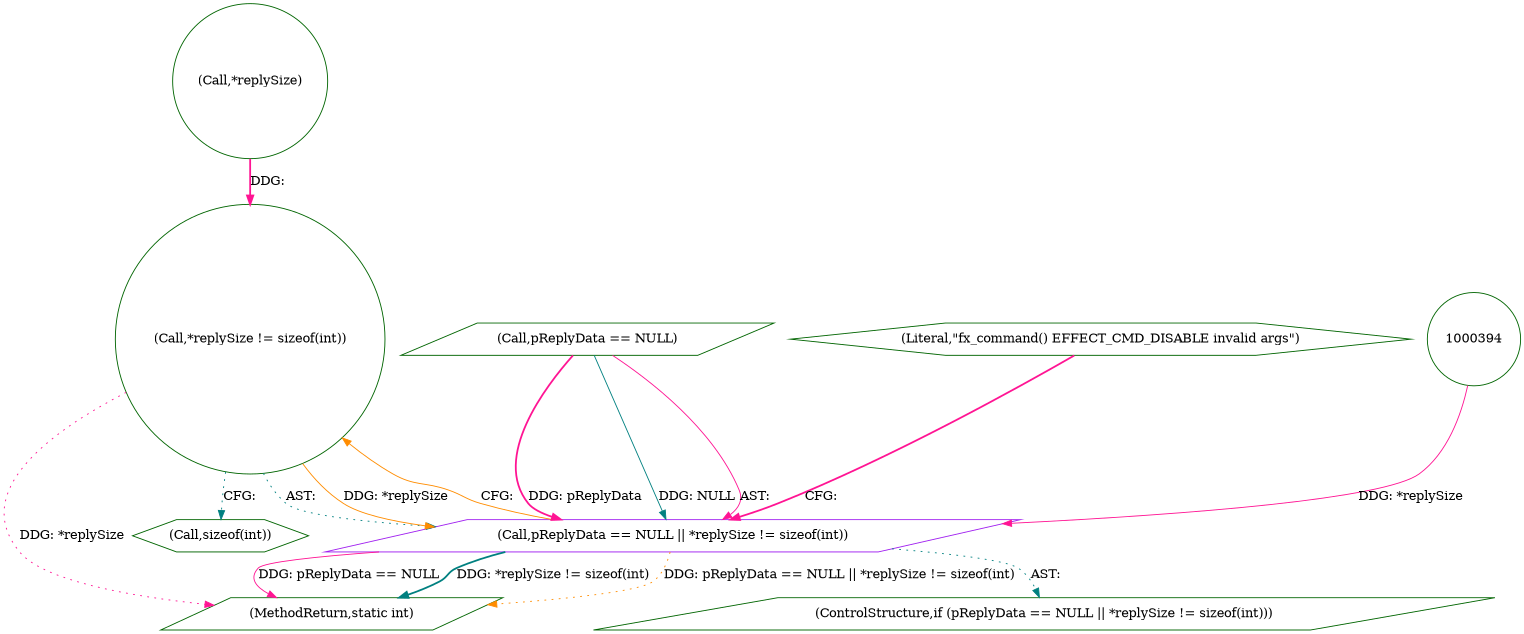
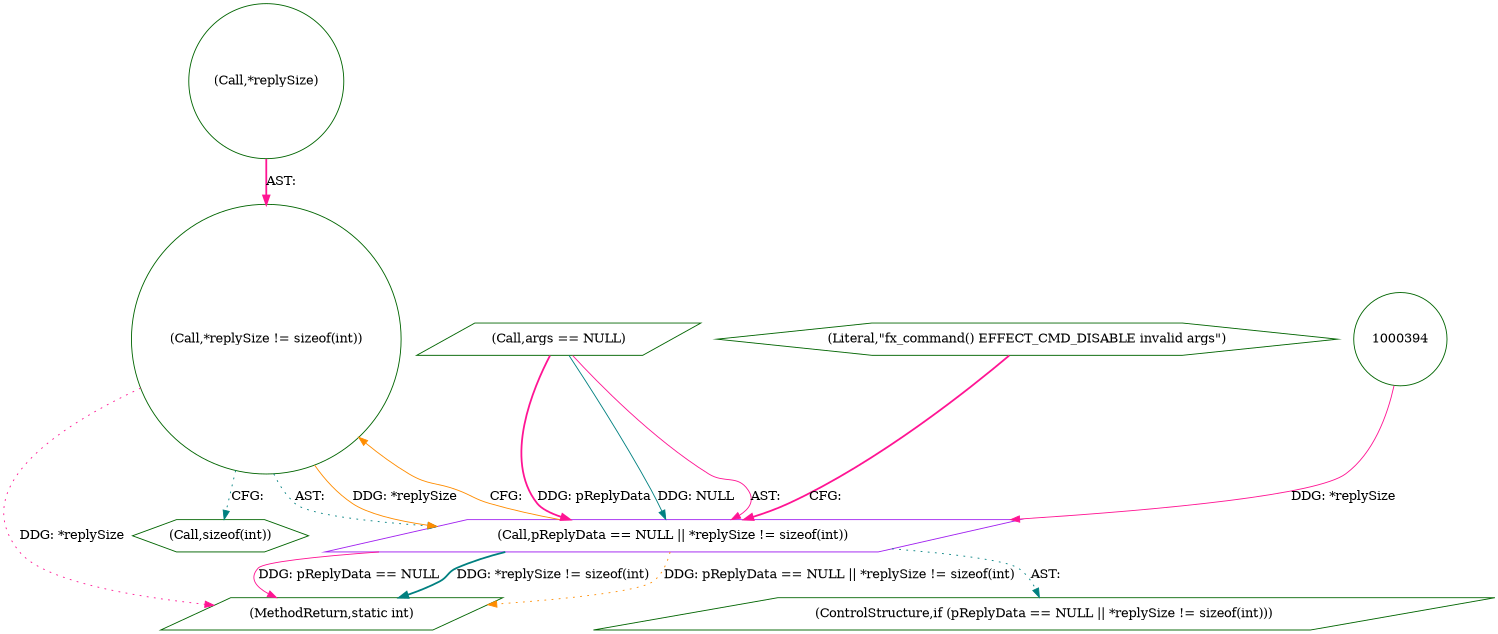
edge "(Call,*replySize)" -> "(Call,*replySize != sizeof(int))": label "DDG: " -> "AST: "
node "(Call,pReplyData == NULL)": label "(Call,pReplyData == NULL)" -> "(Call,args == NULL)"
